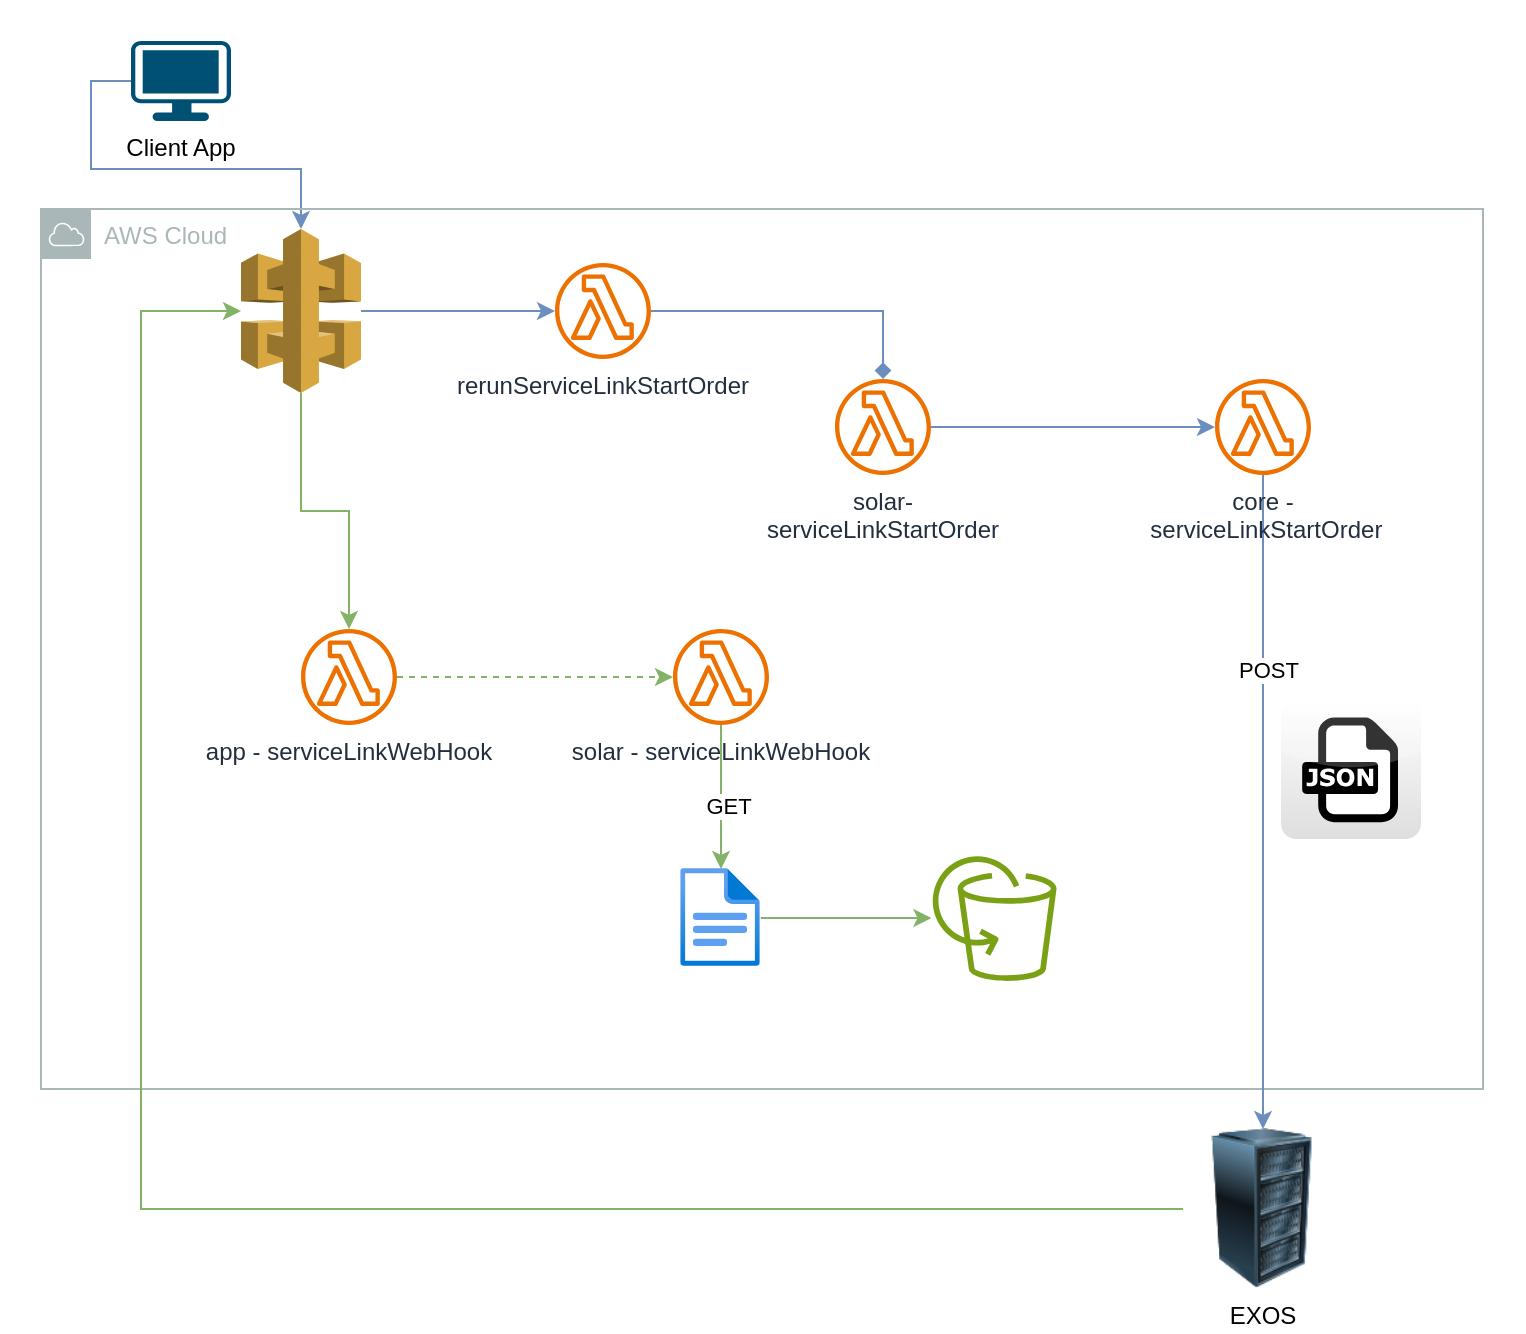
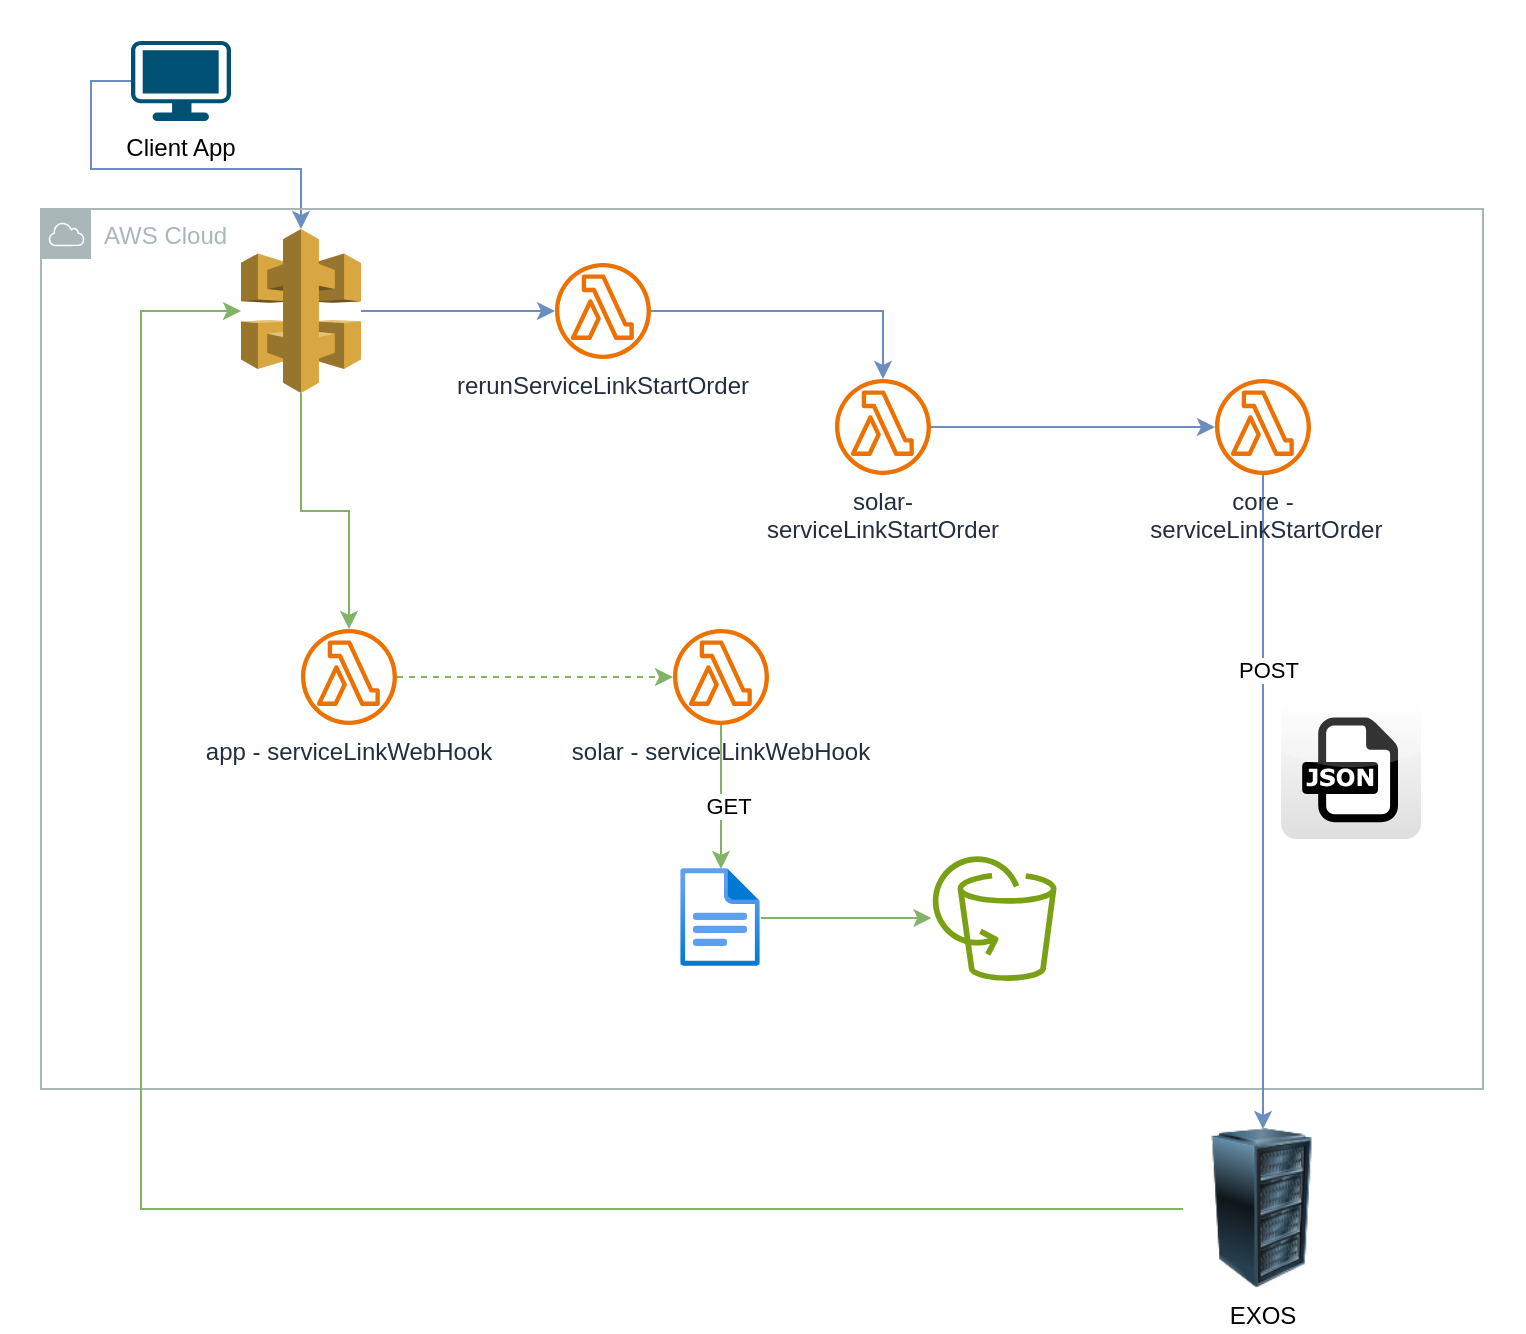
edge "rerunServiceLinkStartOrder" -> "solar- serviceLinkStartOrder": arrowhead diamond -> classic
